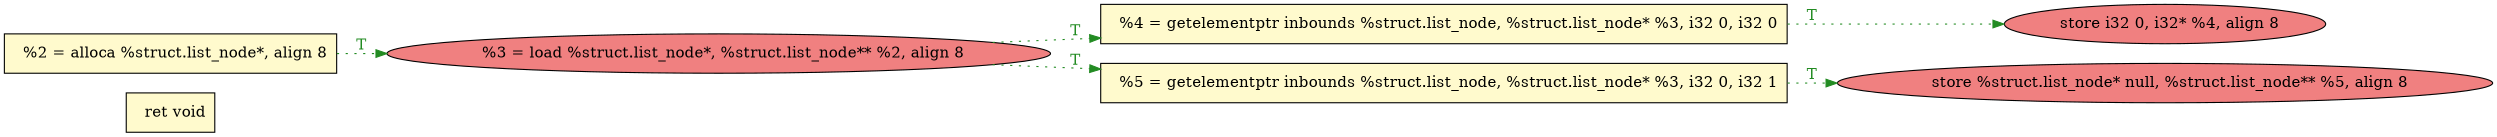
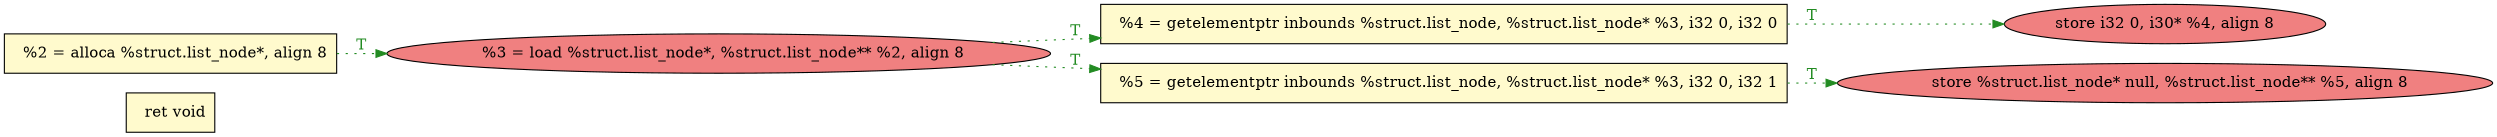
node "store i32 0, i32* %4, align 8": label "store i32 0, i32* %4, align 8" -> "store i32 0, i30* %4, align 8"
